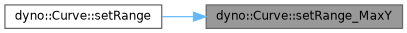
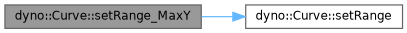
edge "dyno::Curve::setRange" -> "dyno::Curve::setRange_MaxY": reversed
